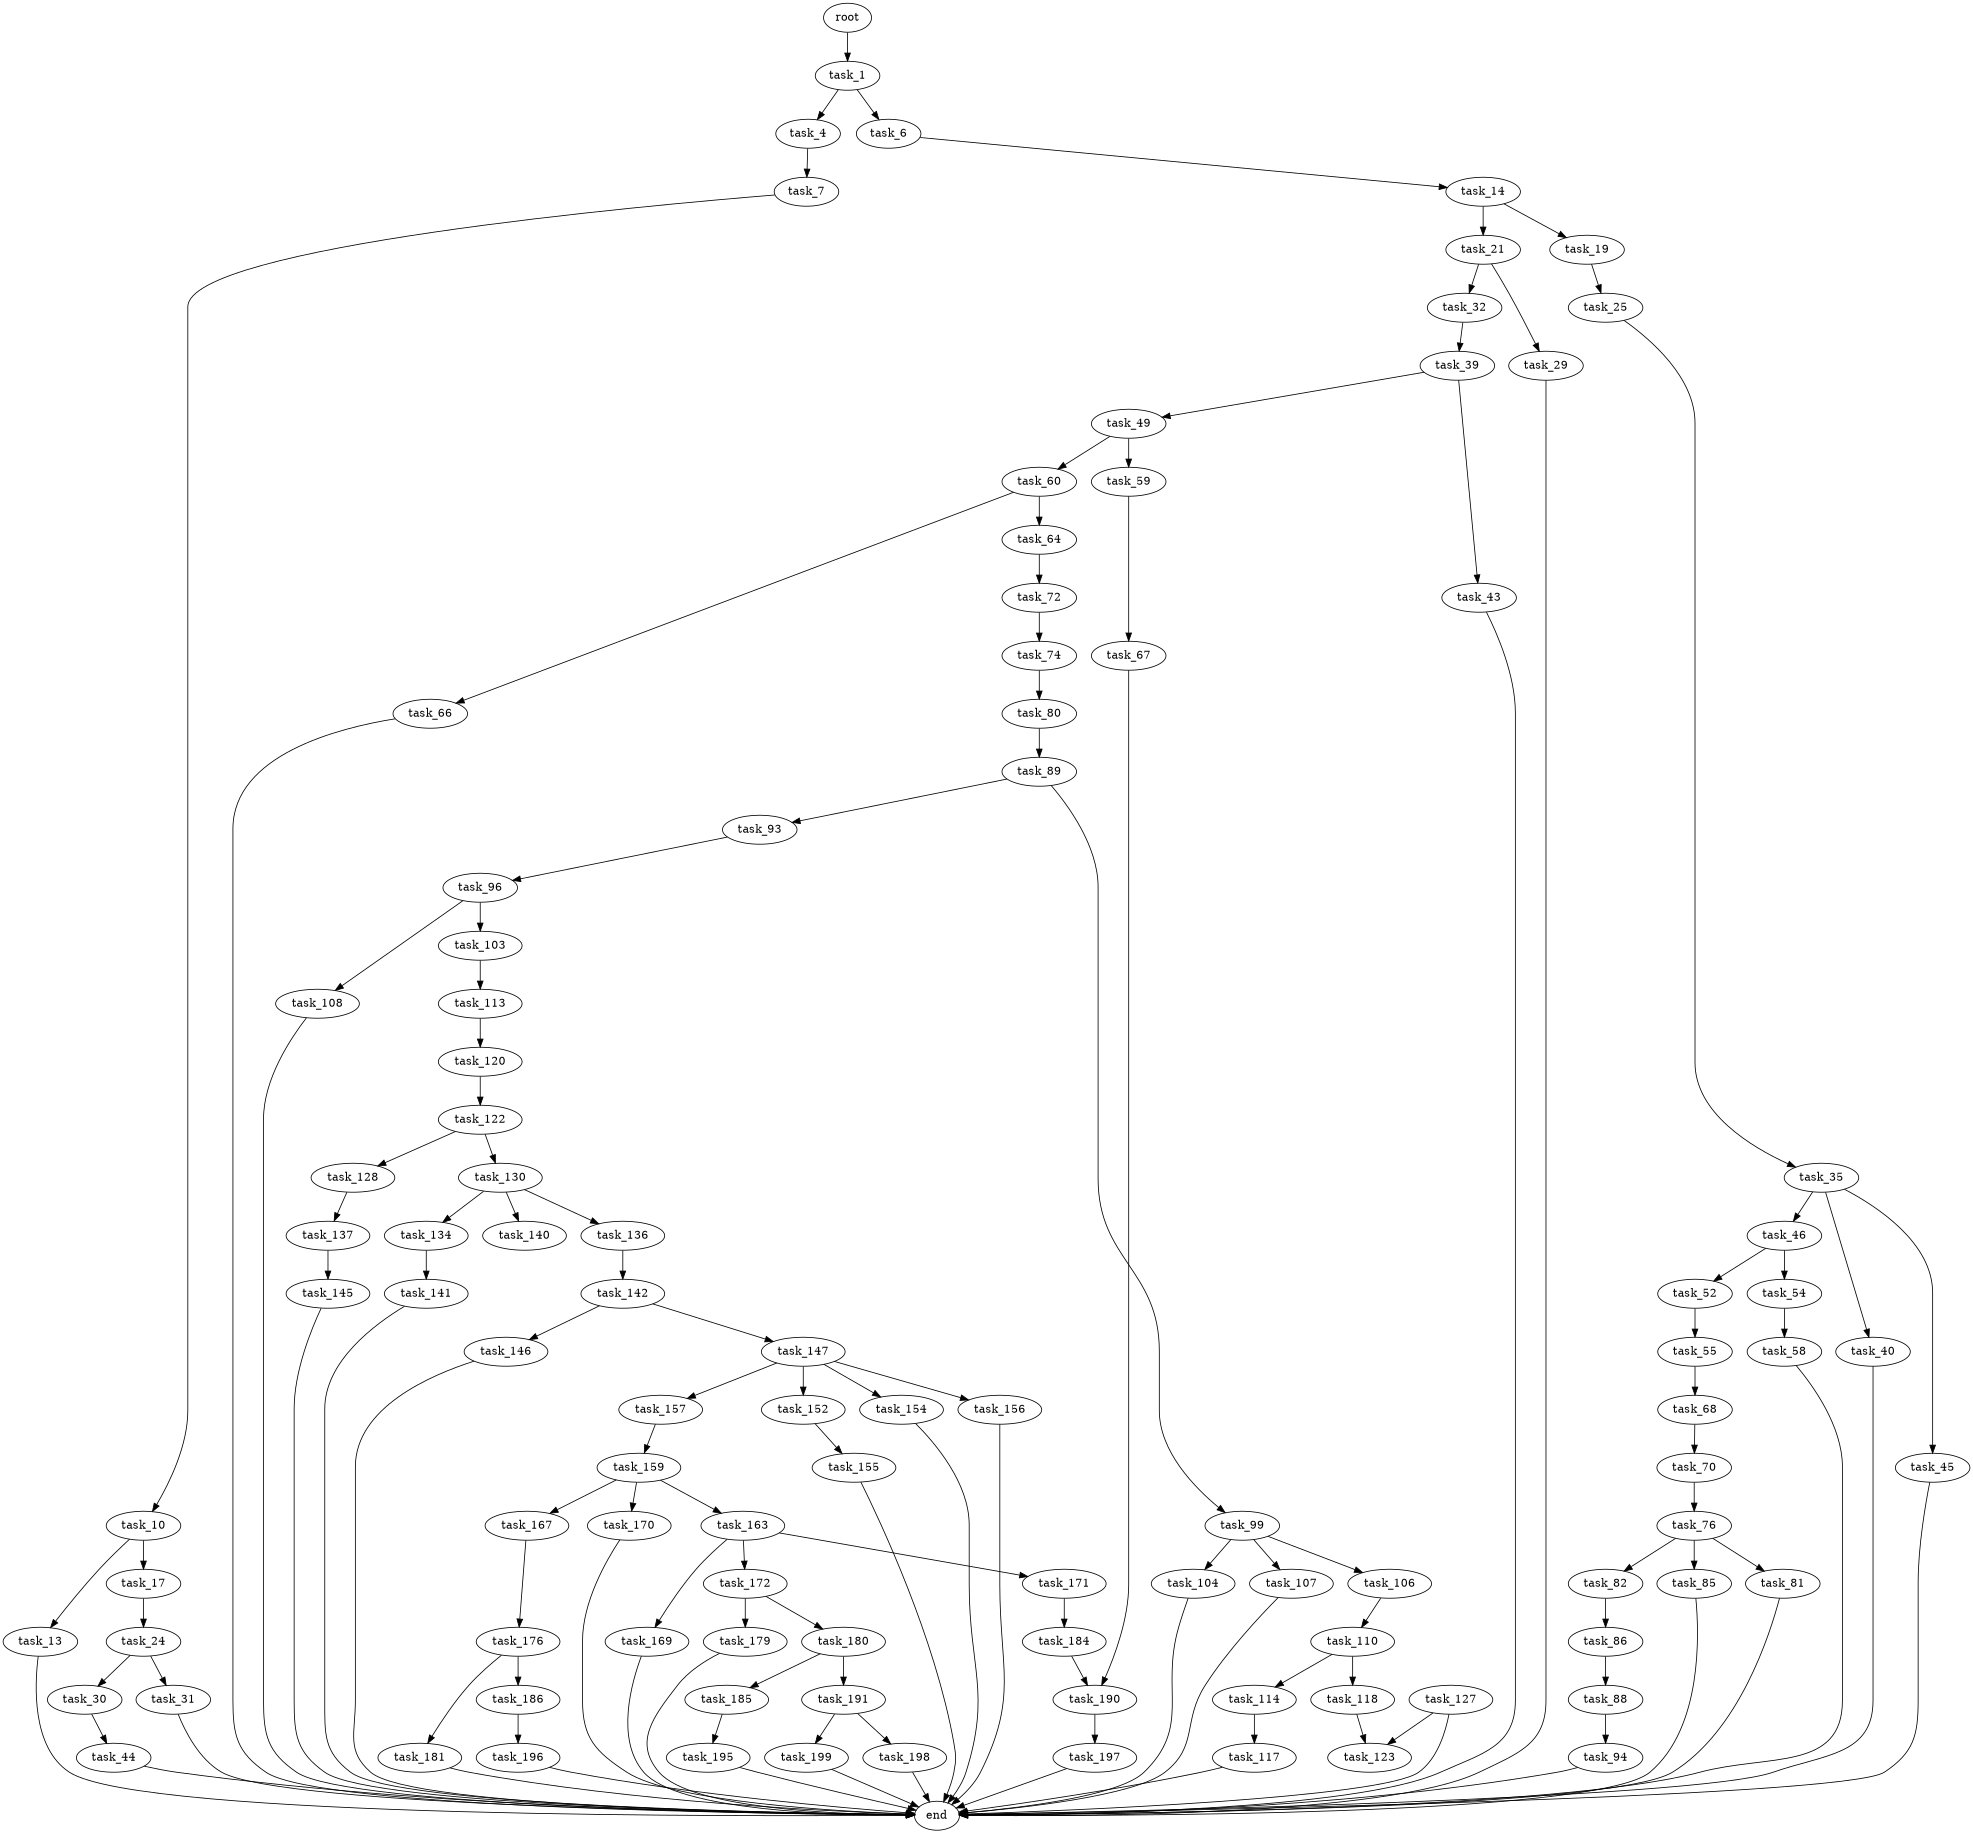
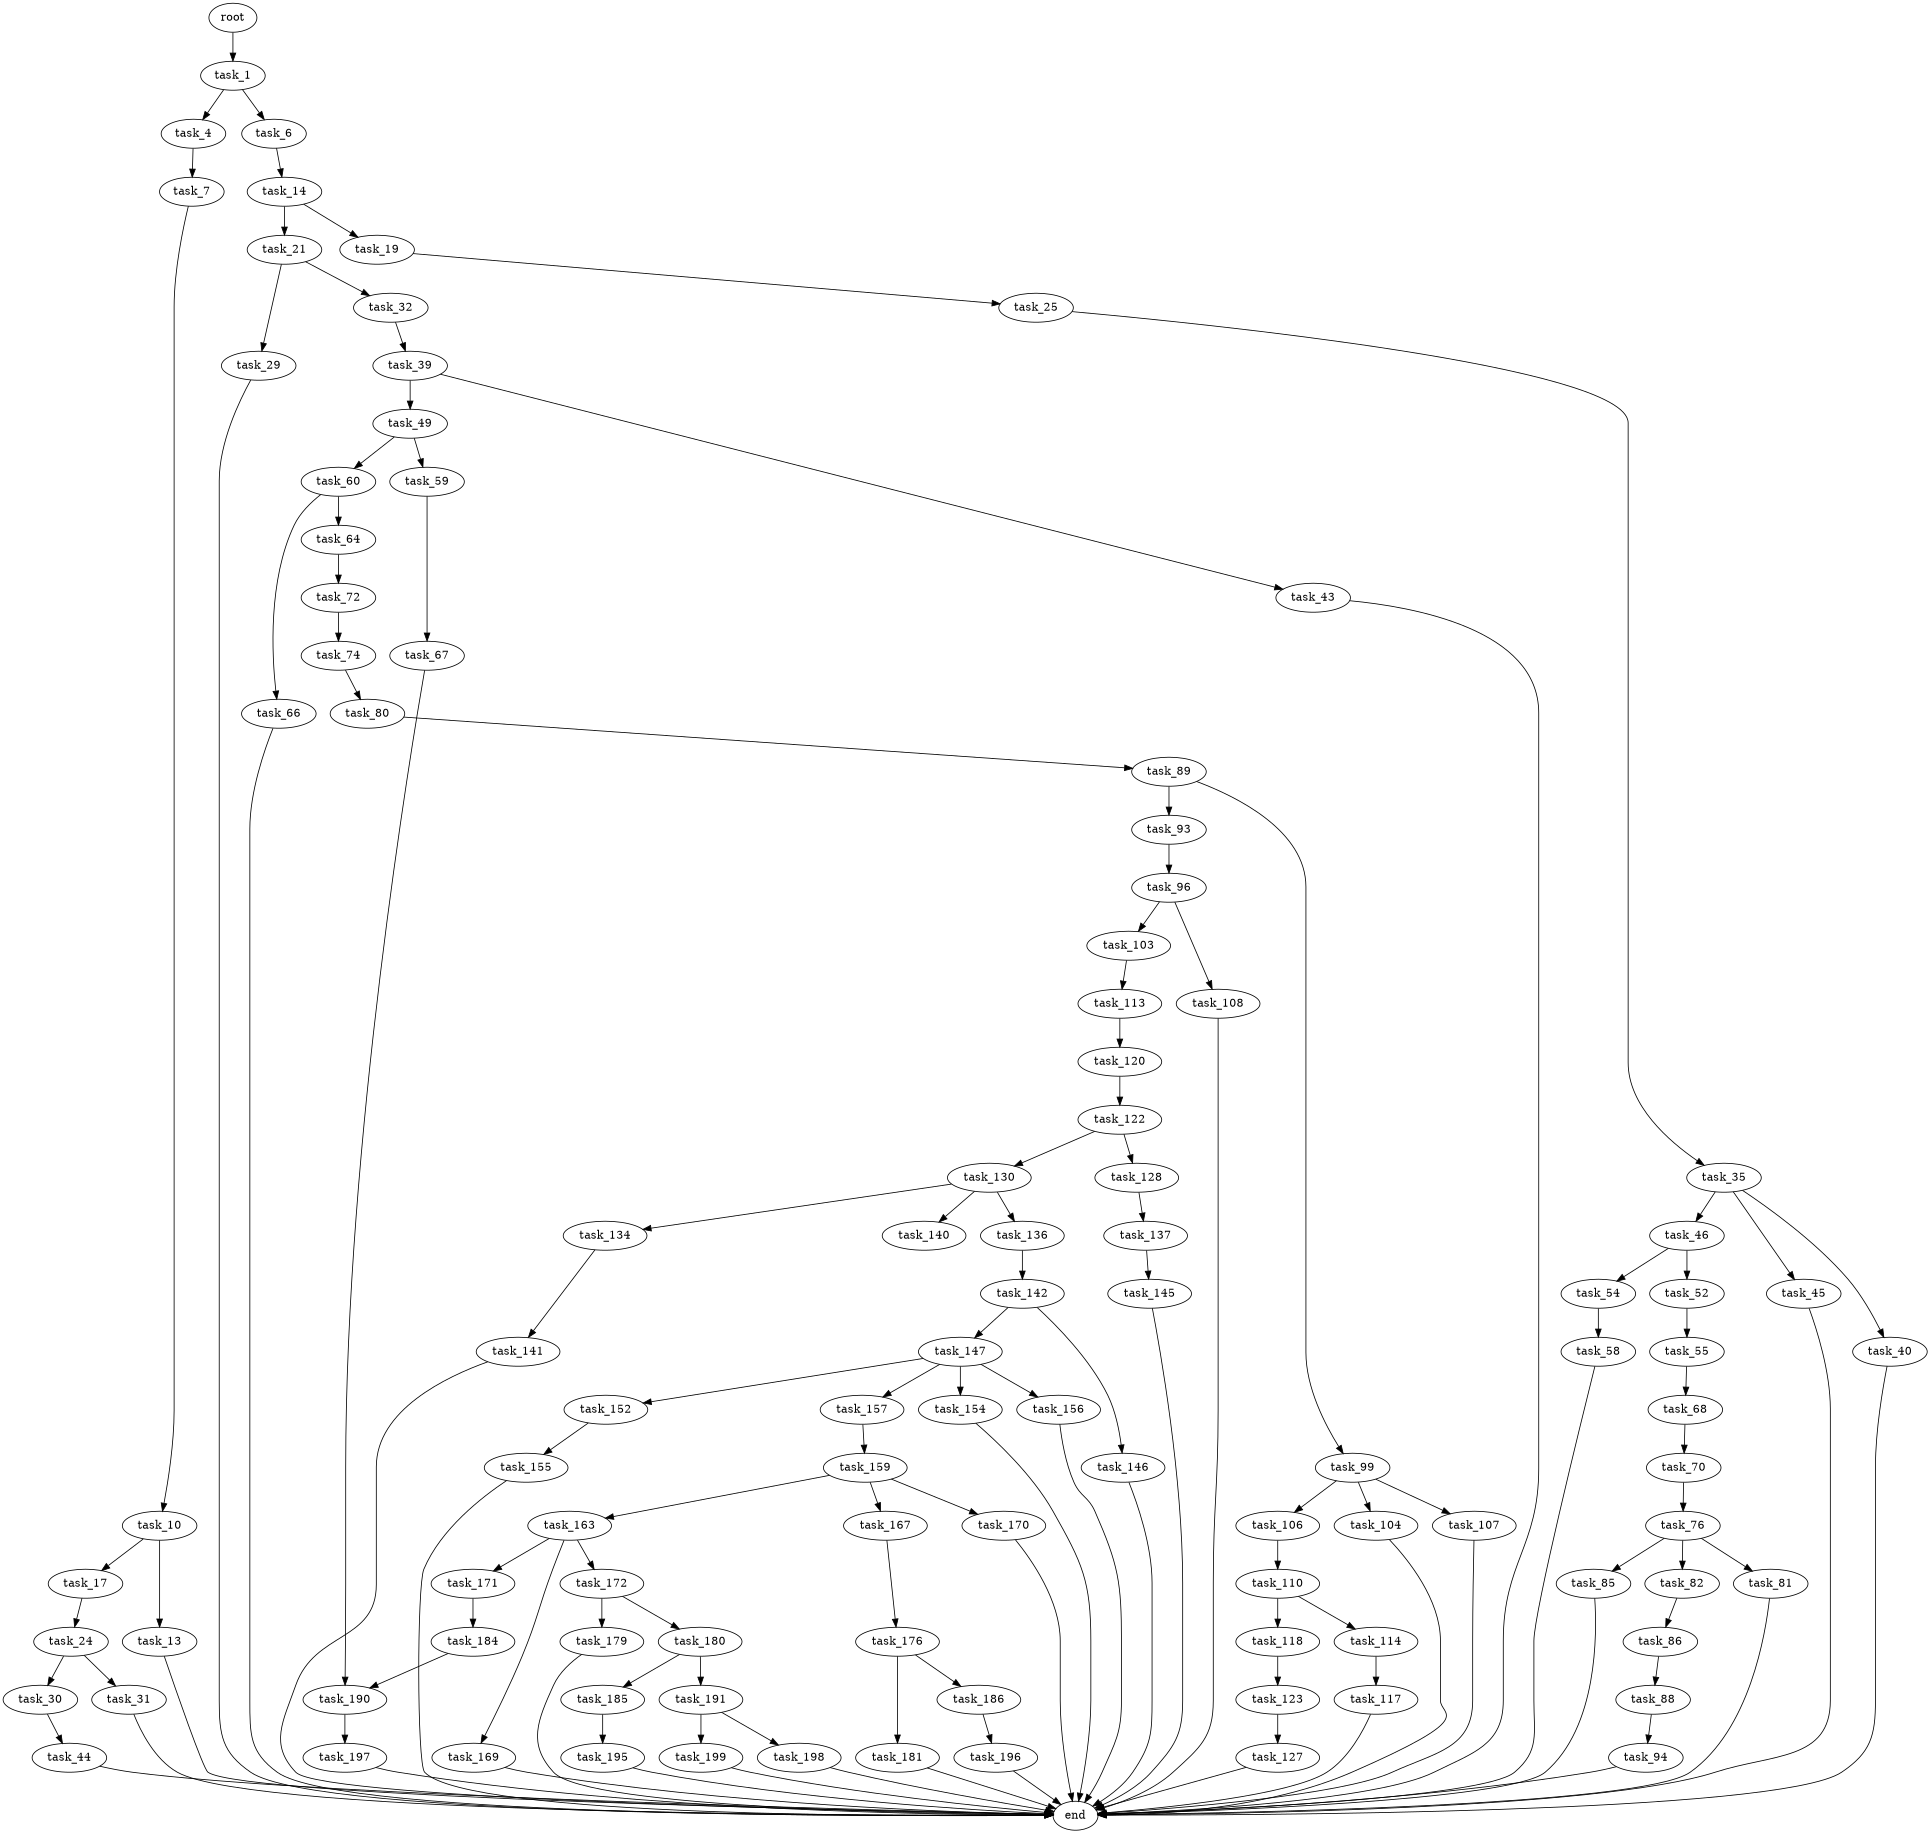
edge "task_127" -> "task_123": reversed
